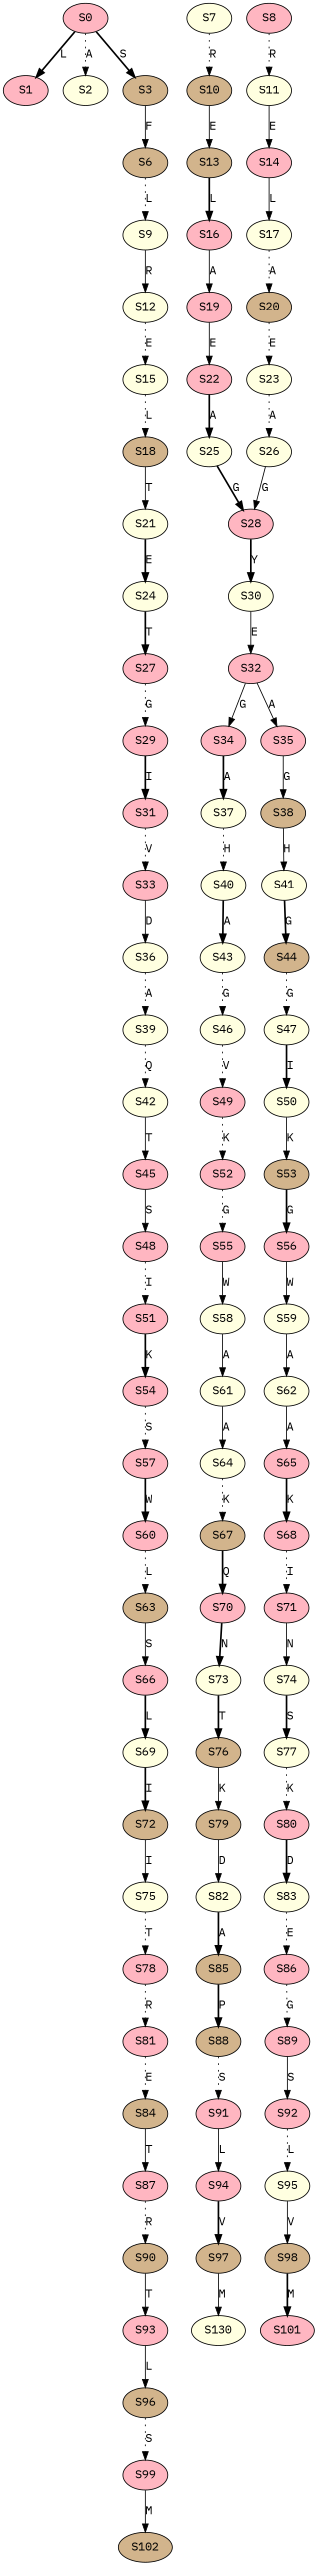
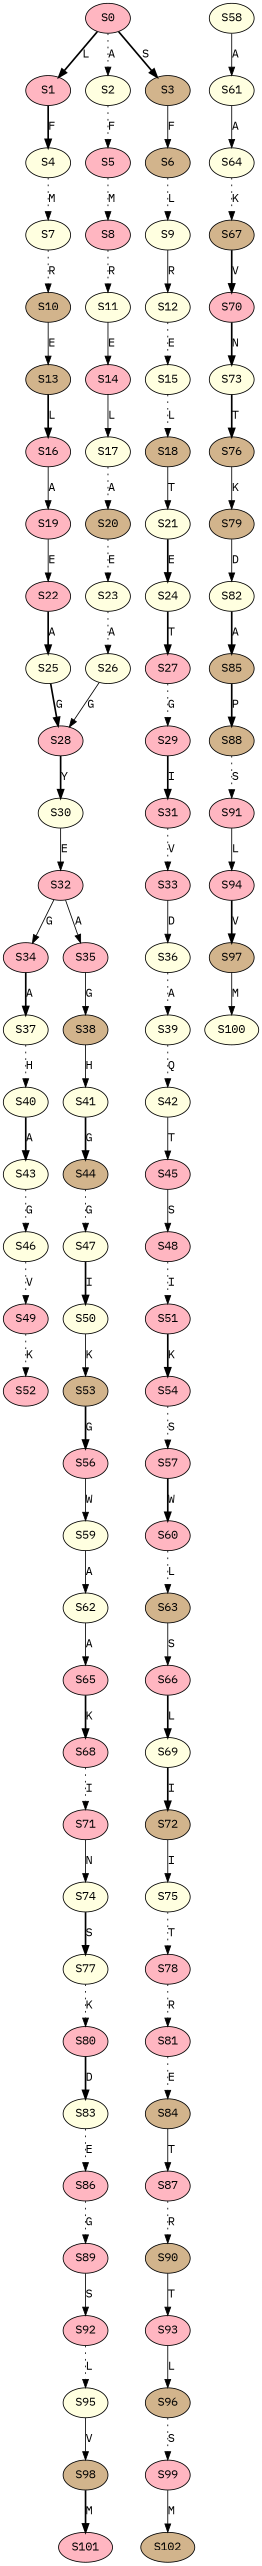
node "S4": added
node "S5": added
node "S55": removed
edge "S67" -> "S70": label "Q" -> "V"
node "S130": label "S130" -> "S100"
